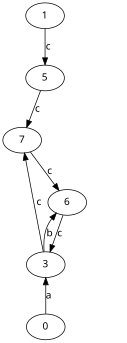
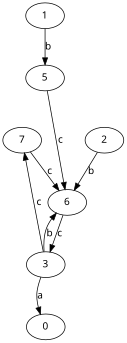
edge "1" -> "5": label "c" -> "b"
edge "5" -> "7": now "5" -> "6"
node "2": added
edge "0" -> "3": reversed
